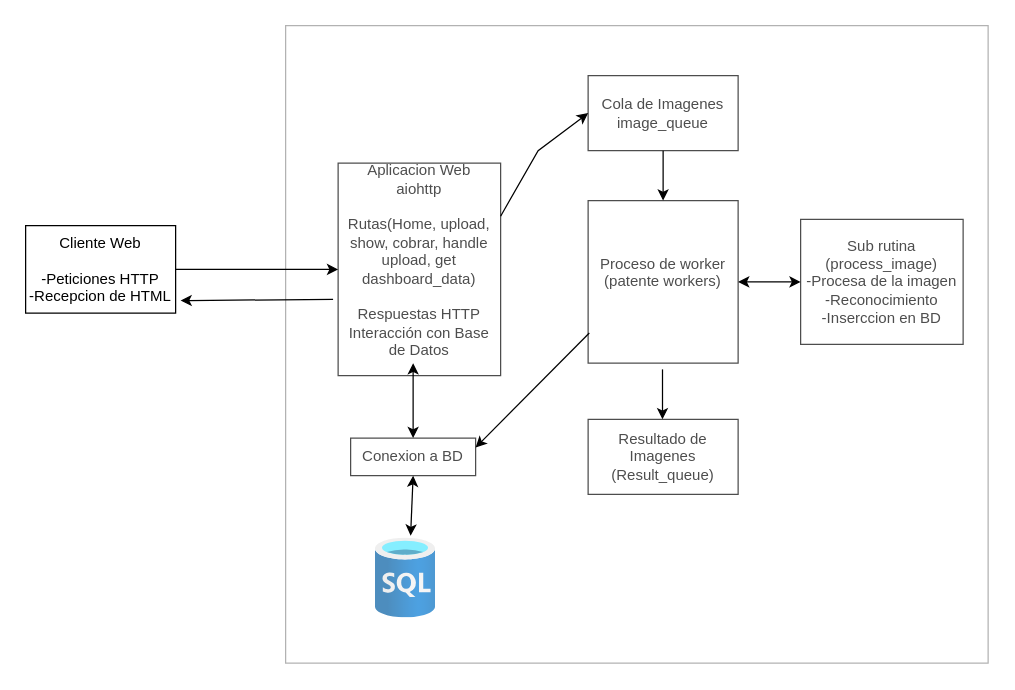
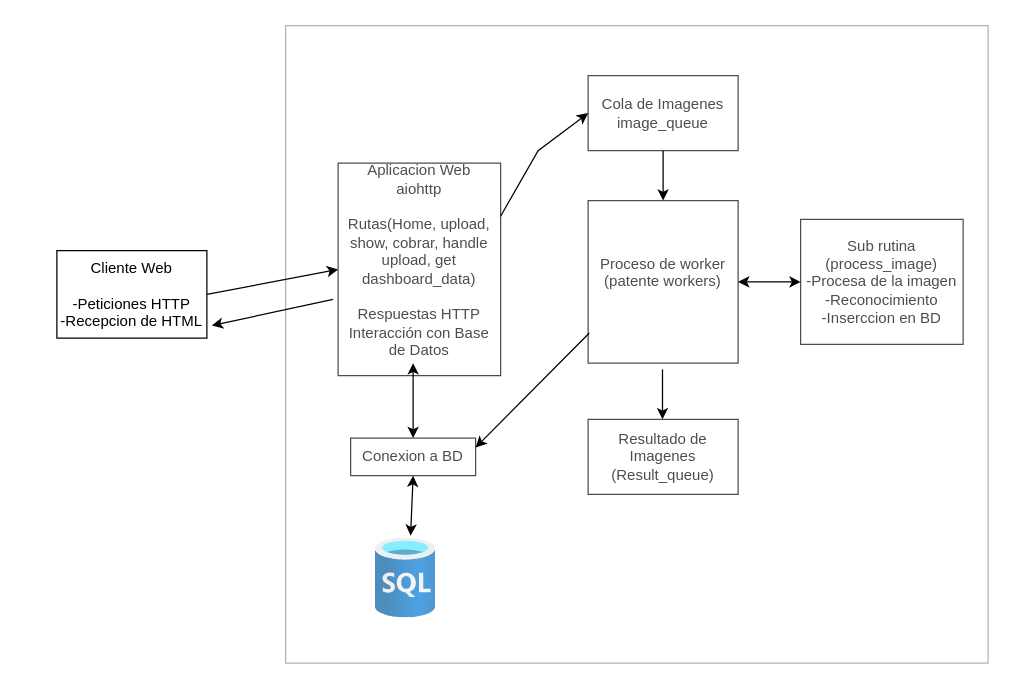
node "Cliente Web -Peticiones HTTP -Recepcion de HTML": moved (101, 269) -> (132, 294)
